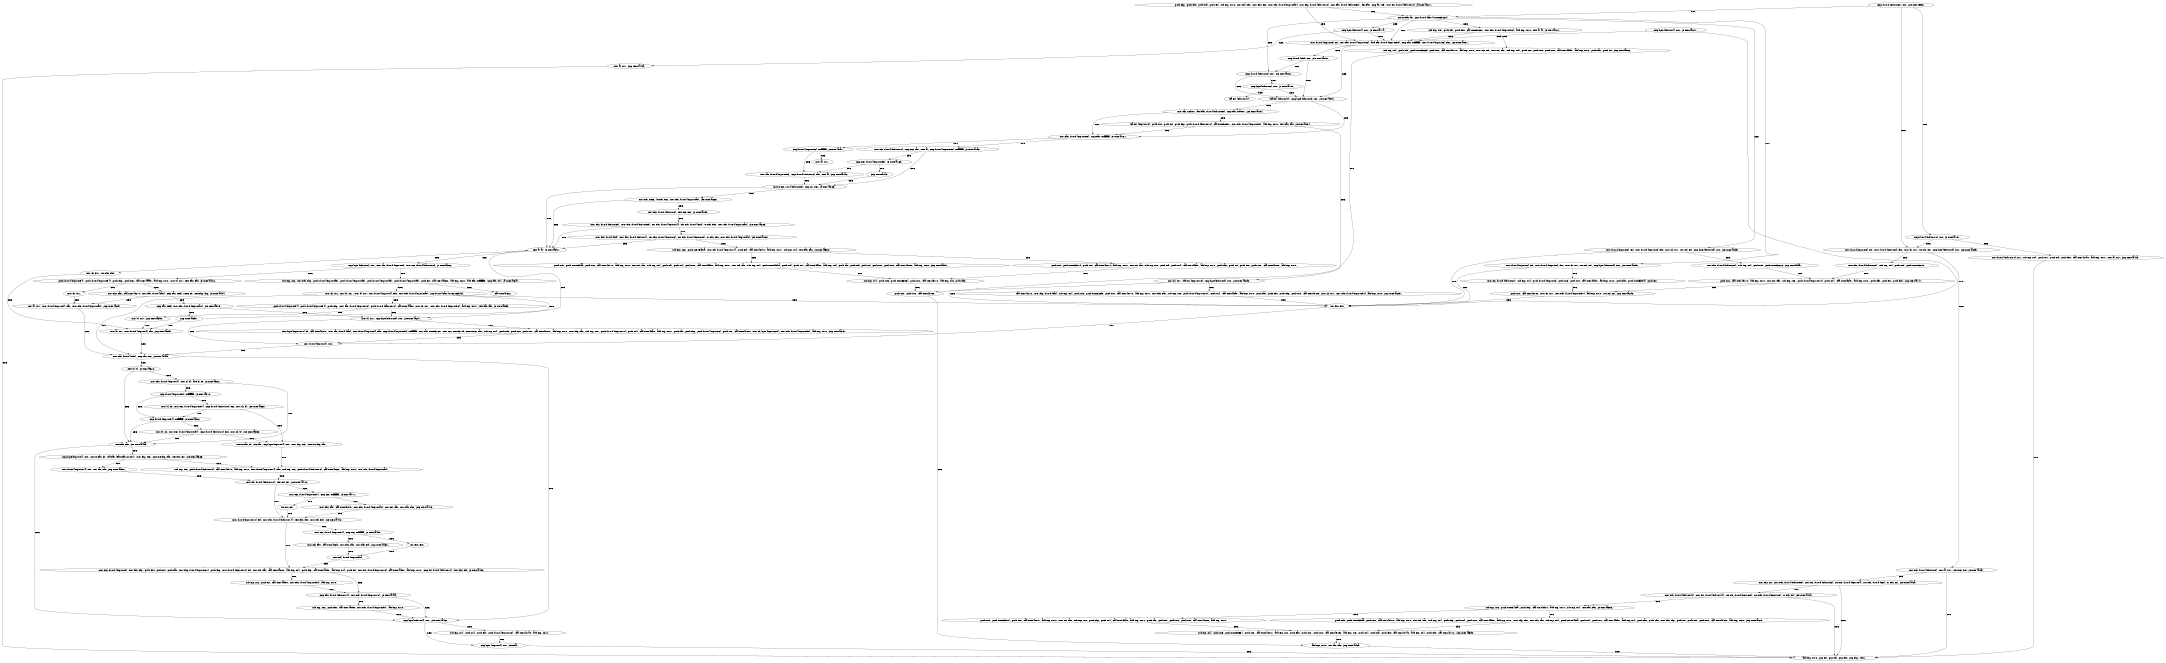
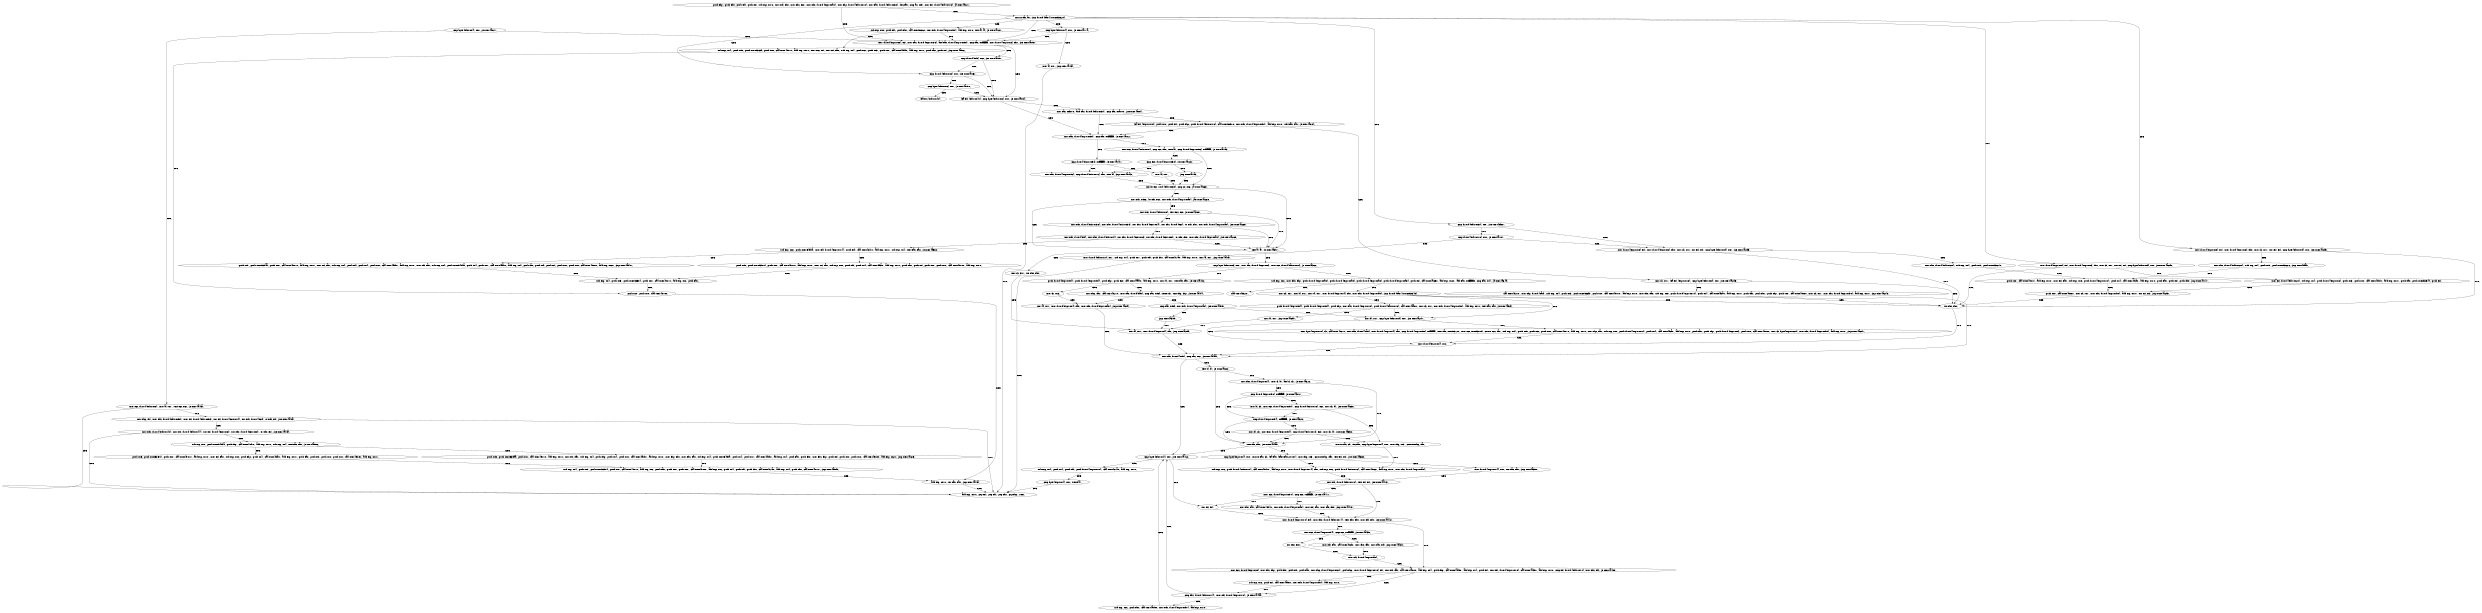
edge "'cmp dword [edi+0x30], 0x0', 'jne 0x8049f88'," -> "'movzx eax, ax', 'jmp dword [eax*4+0x8053520]',": reversed
node "'jmp 0x800a1a3',": label "'jmp 0x800a1a3'," -> "'jmp 0x804a1a3',"
edge "'mov al, 0x1'," -> "'movzx ecx, word [edi+0x38]', 'cmp cx, 0x6', 'ja 0x804a26e',": added, label "CFG"
node "'mov ch, 0x1',": label "'mov ch, 0x1'," -> "'mov ch, 0x3',"
node "'push 0x0', 'push 0x0', 'call 0x80490e0',": label "'push 0x0', 'push 0x0', 'call 0x80490e0'," -> "'push 0x0', 'push 0x0', 'call 0x80497e0',"
edge "'jmp 0x804a3bb'," -> "'test al, al', 'je 0x804a3b7',": now "'mov ecx, dword [edx+0x8]', 'test ecx, ecx', 'je 0x804a26e'," -> "'test al, al', 'je 0x804a3b7',"
edge "'cmp byte [edx+0x4], 0x0', 'jne 0x804a4c2'," -> "'cmp byte [esp+0x4], 0x0', 'setne al',": now "'cmp byte [edx+0x4], 0x0', 'jne 0x804a4c2'," -> "'xor esi, esi',"
